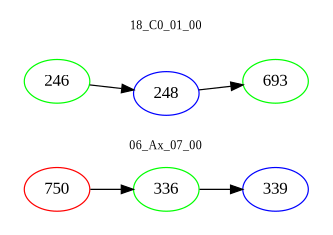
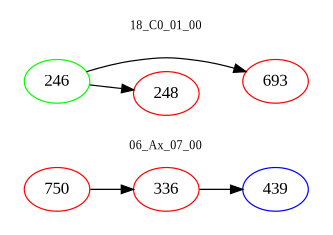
node "693": color green -> red
edge "248" -> "693": now "246" -> "693"
node "248": color blue -> red
node "336": color green -> red
node "339": label "339" -> "439"
